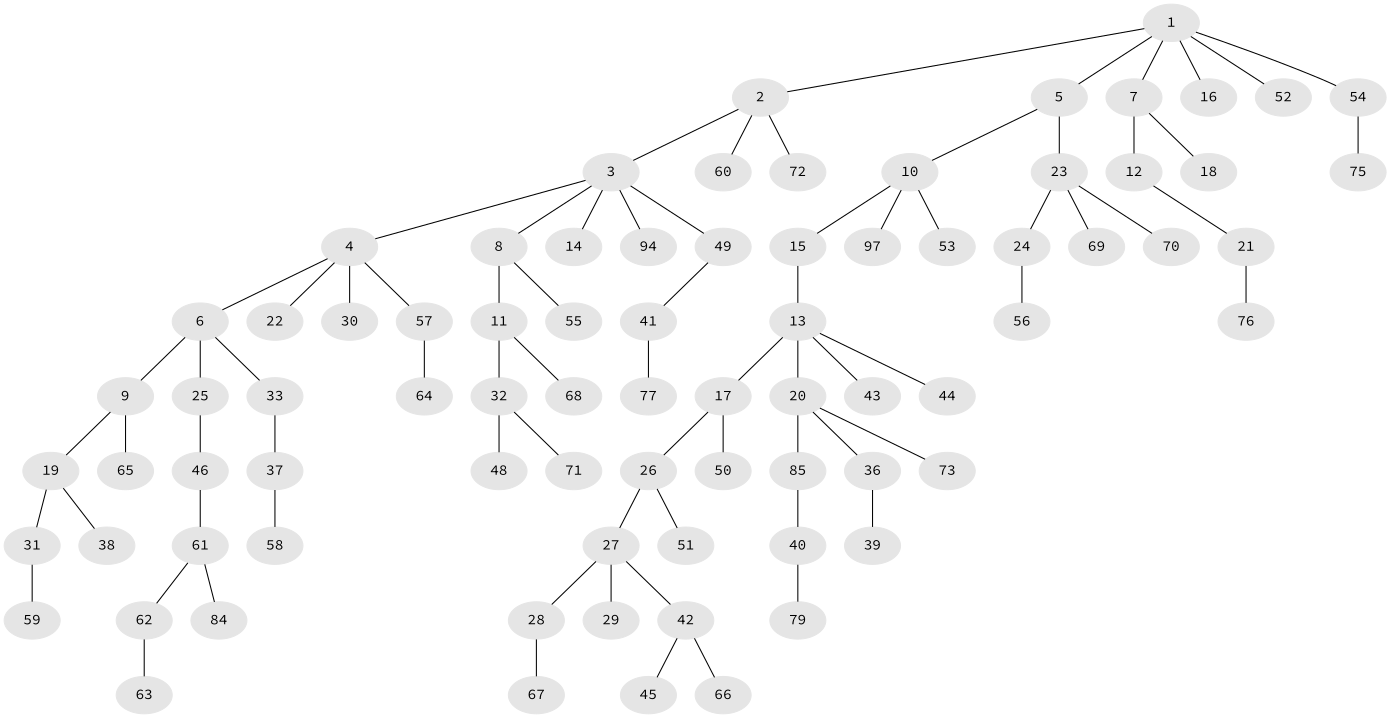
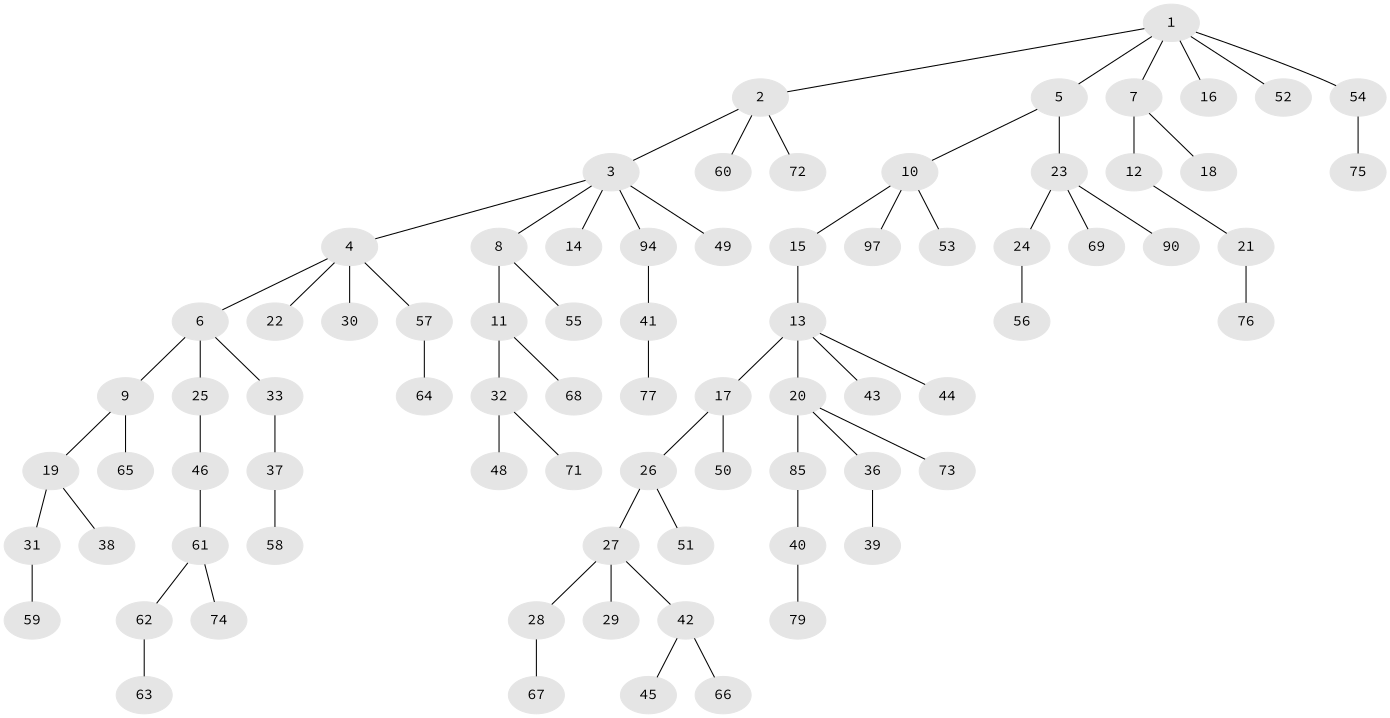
node "70": label "70" -> "90"
edge "49" -- "41": now "94" -- "41"
node "84": label "84" -> "74"
